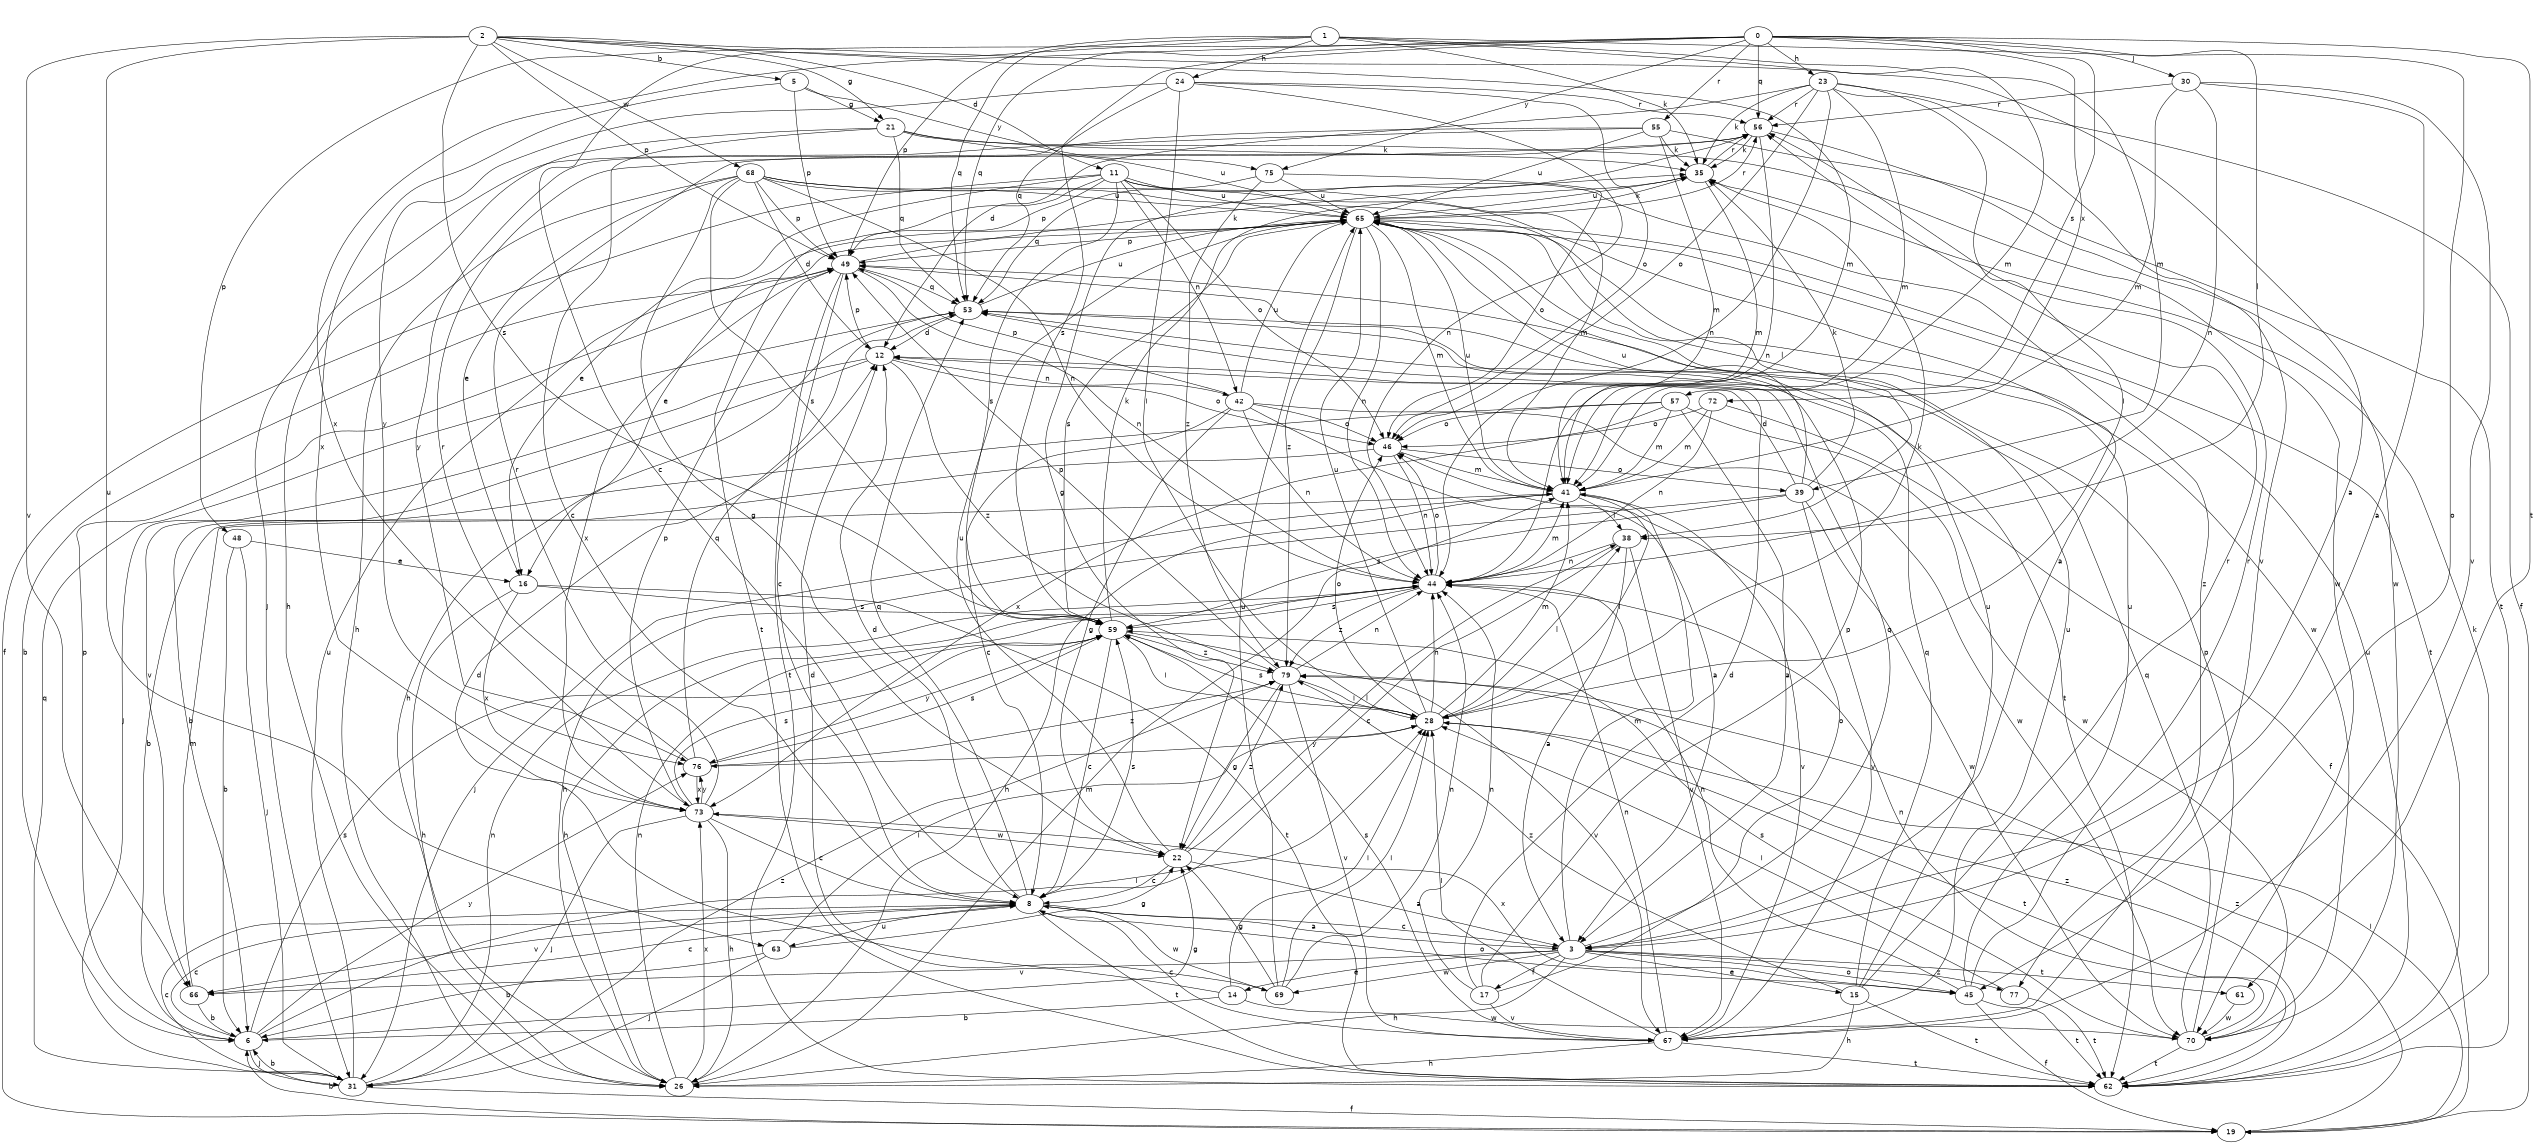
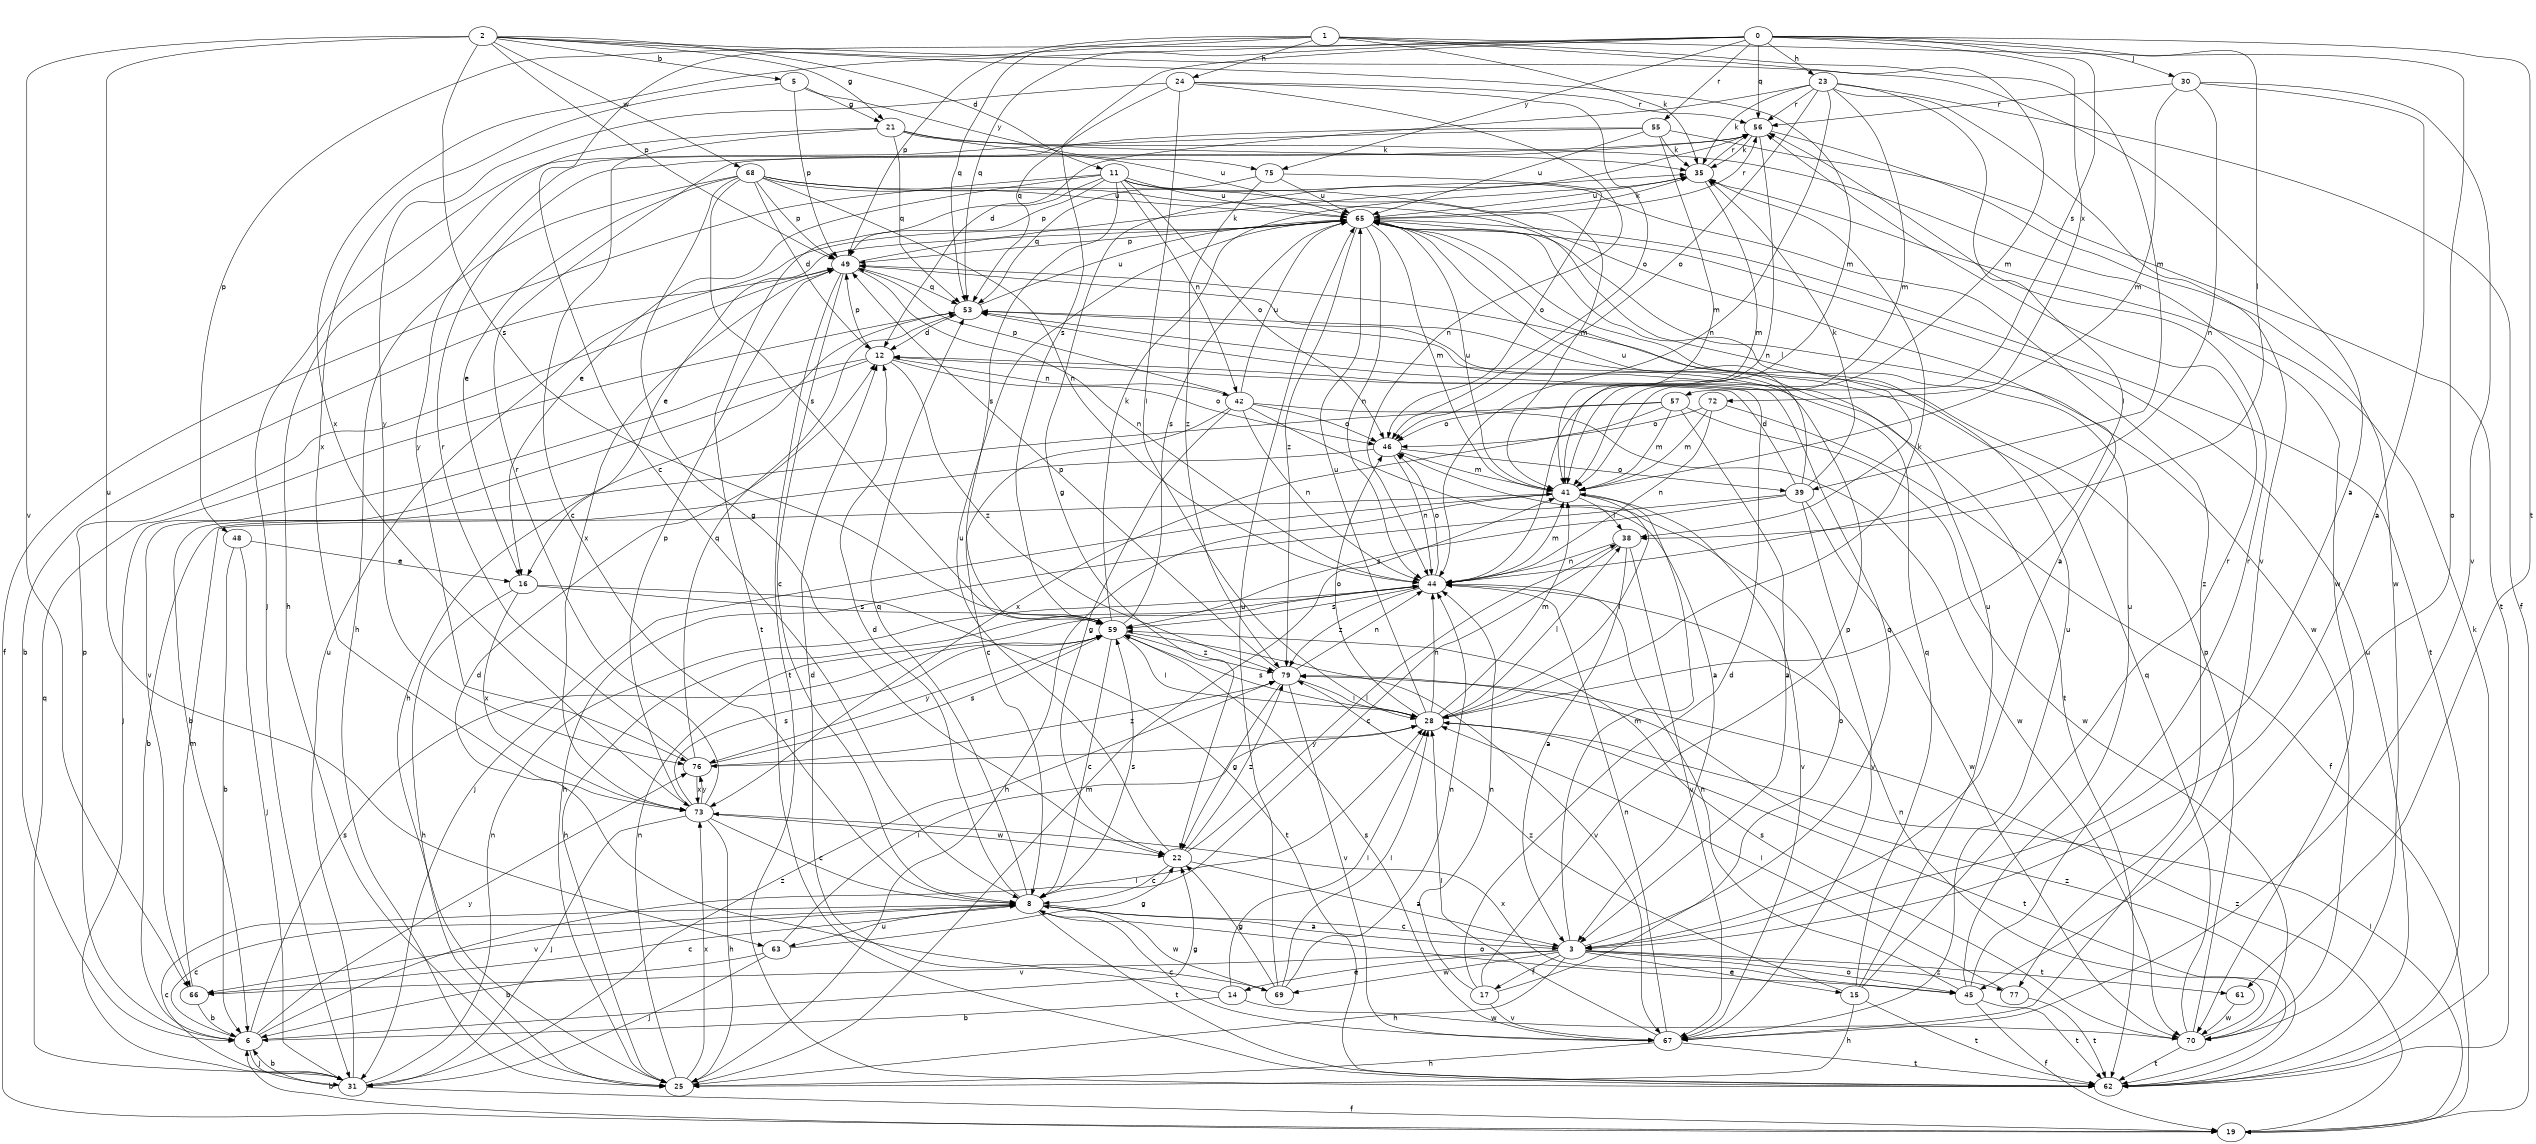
edge "65" -> "59": reversed
node "26": label "26" -> "25"
